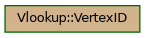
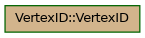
node "Vlookup::VertexID": label "Vlookup::VertexID" -> "VertexID::VertexID"
